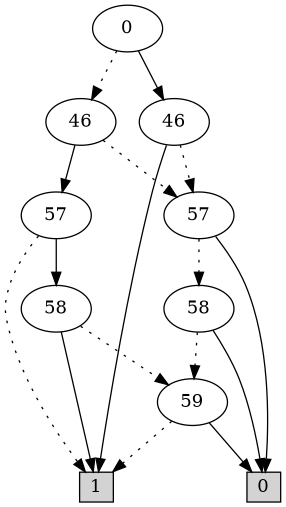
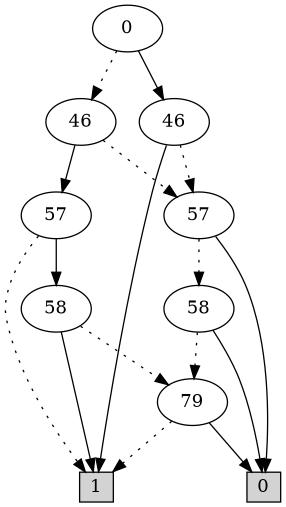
node "59": label "59" -> "79"
